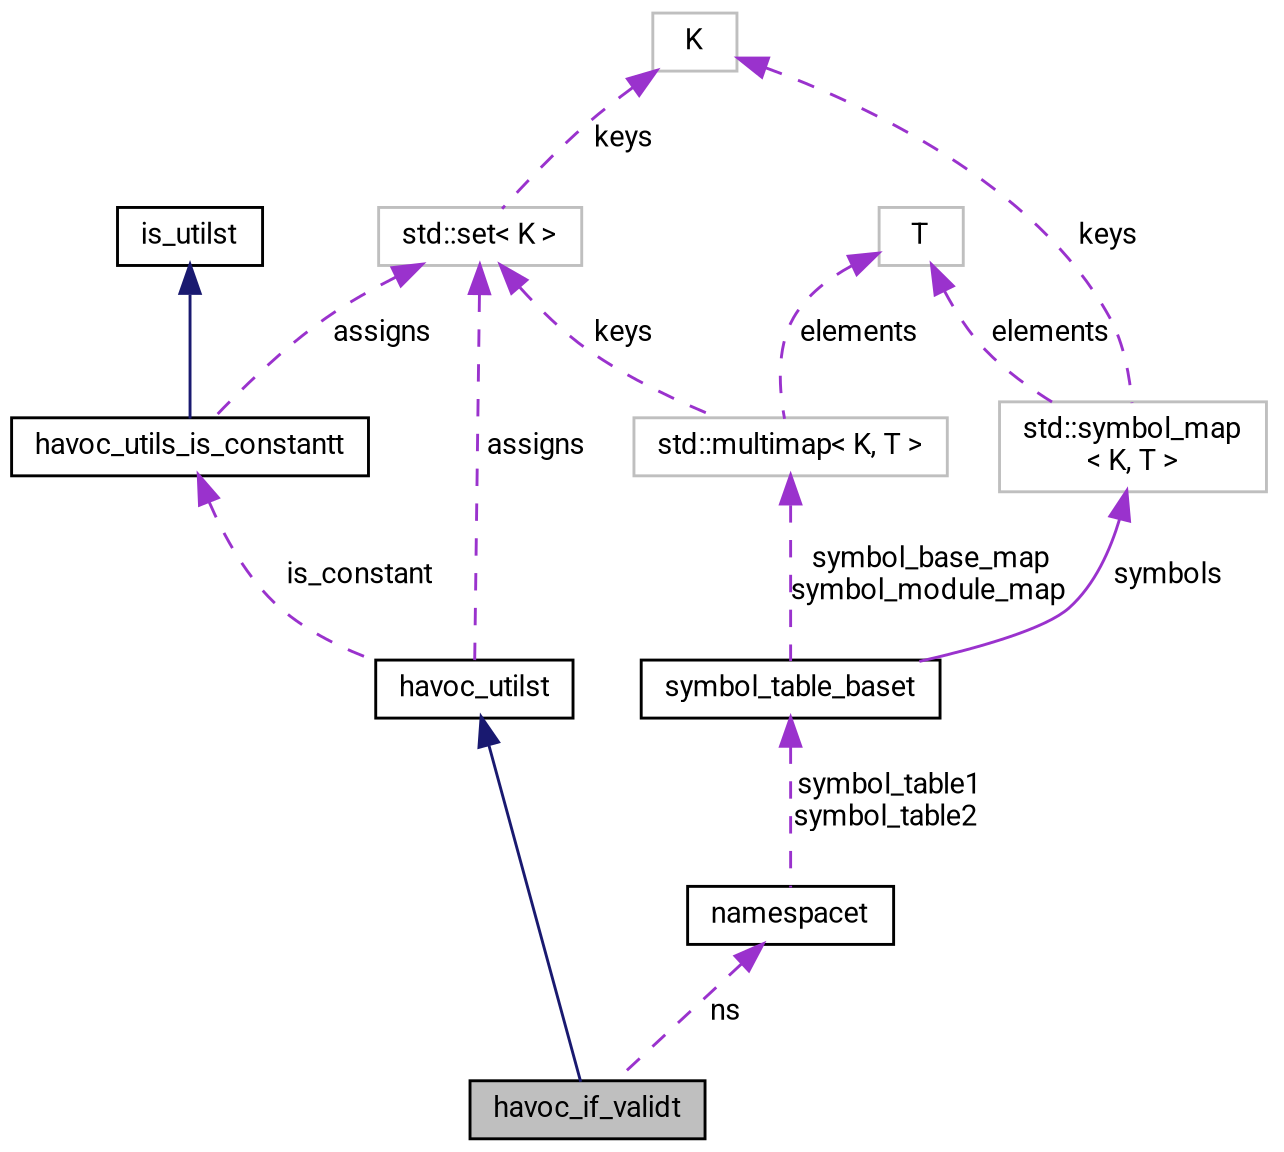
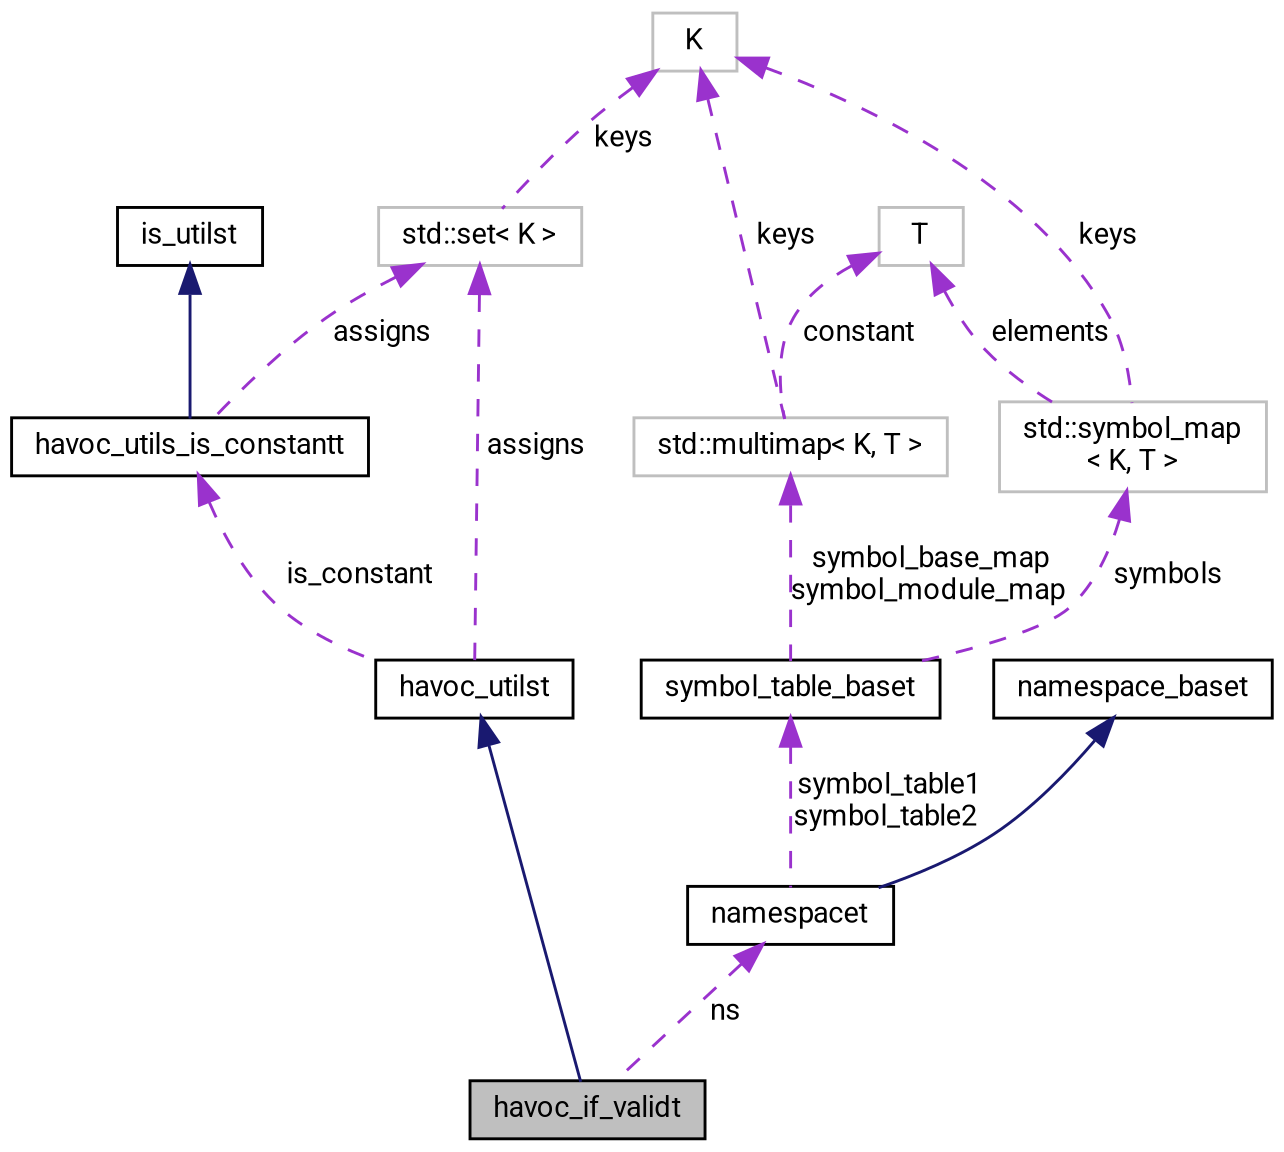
edge "std::multimap< K, T >" -> "T": label " elements" -> " constant"
edge "std::multimap< K, T >" -> "std::set< K >": now "std::multimap< K, T >" -> "K"
edge "symbol_table_baset" -> "std::symbol_map < K, T >": style solid -> dashed
node "namespace_baset": added
